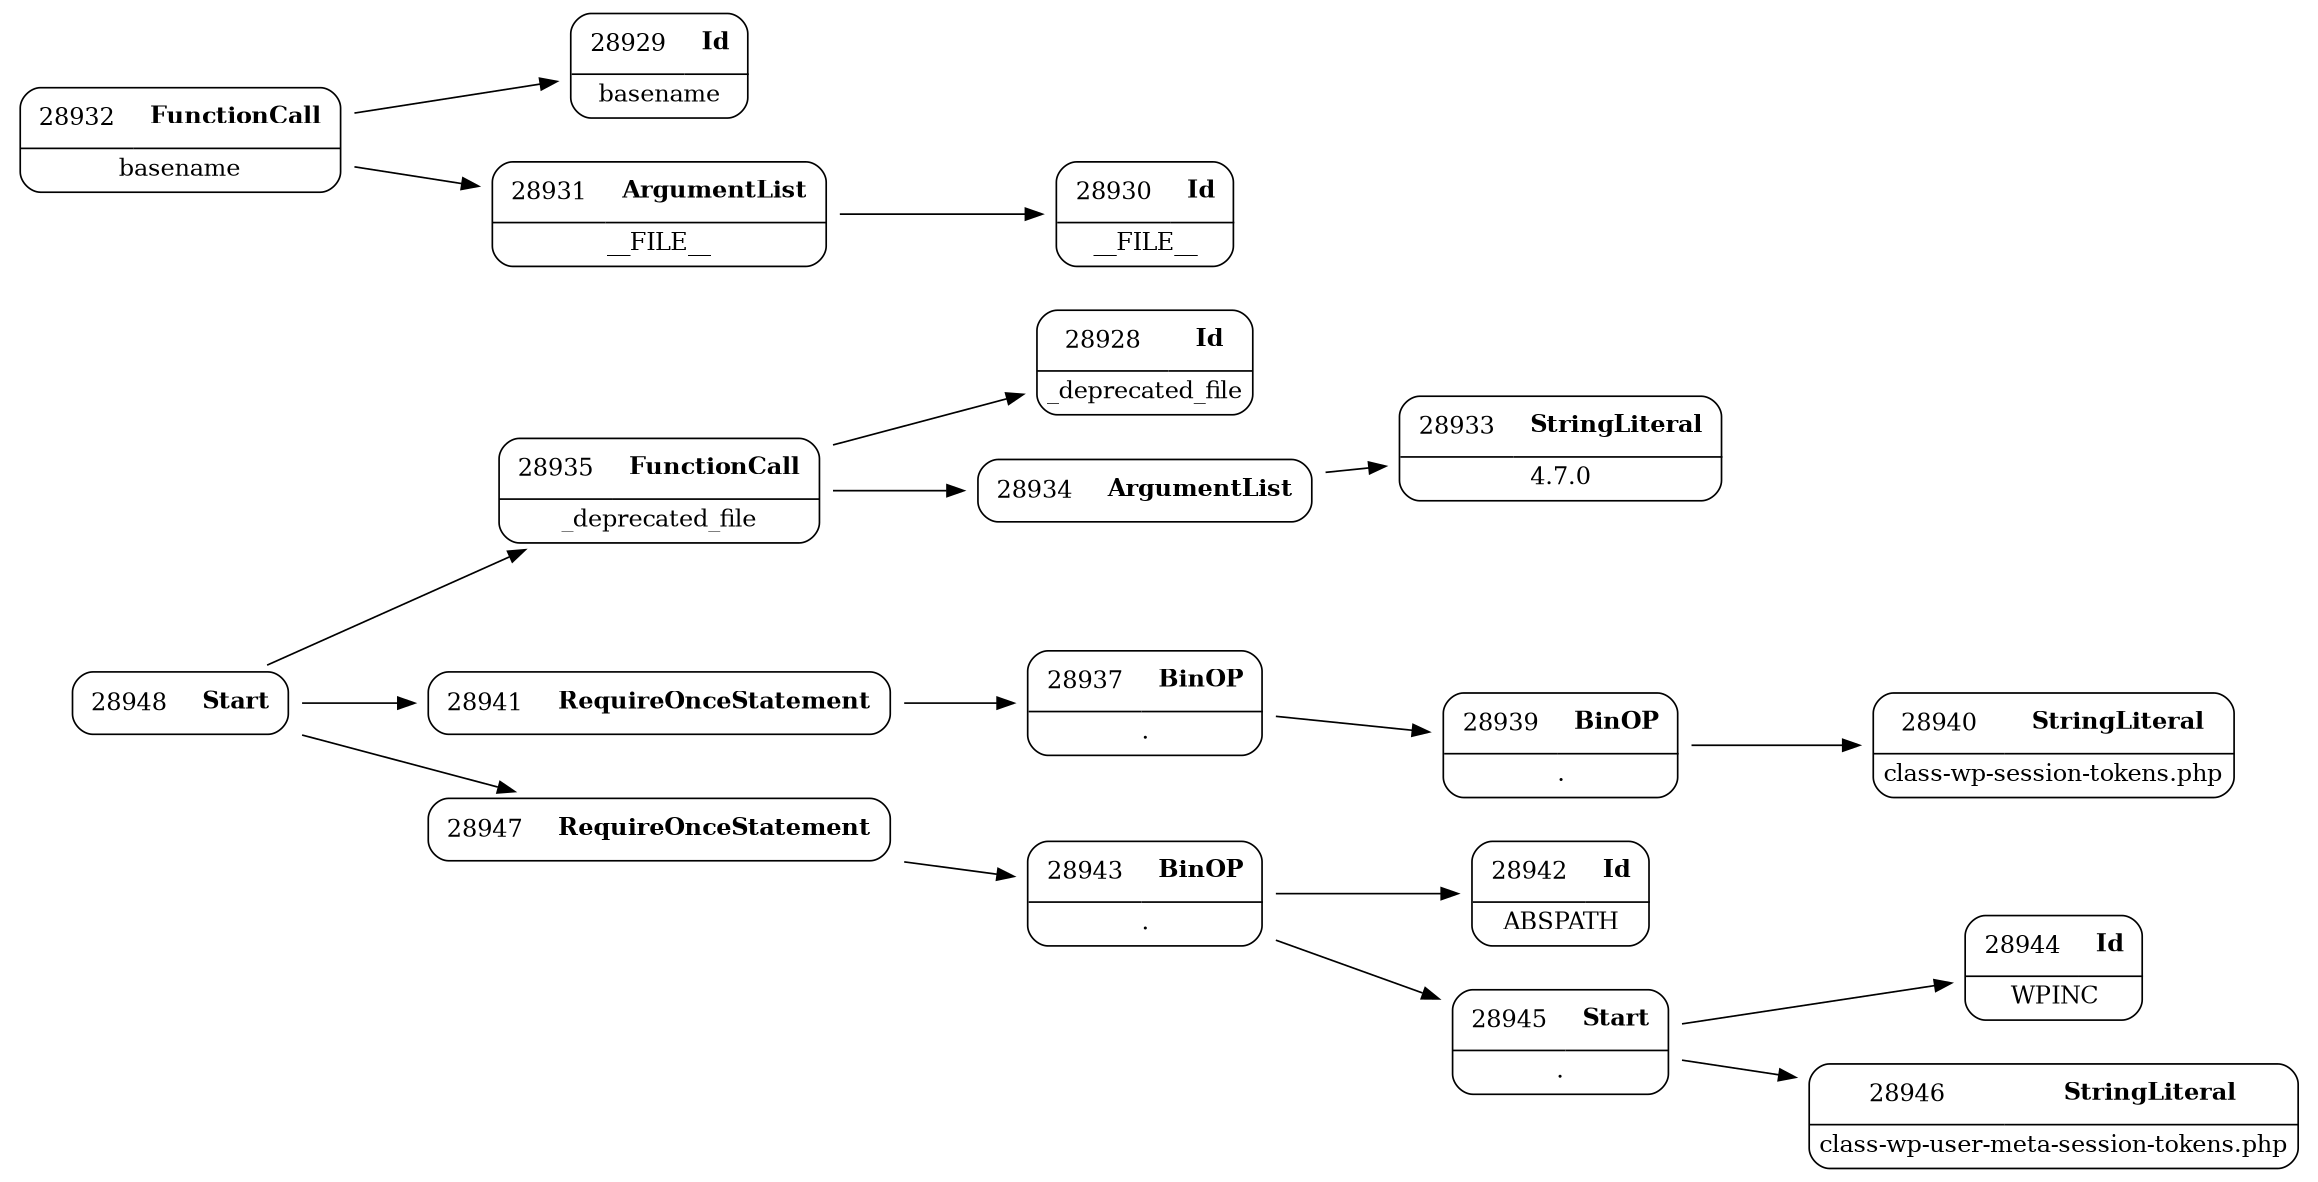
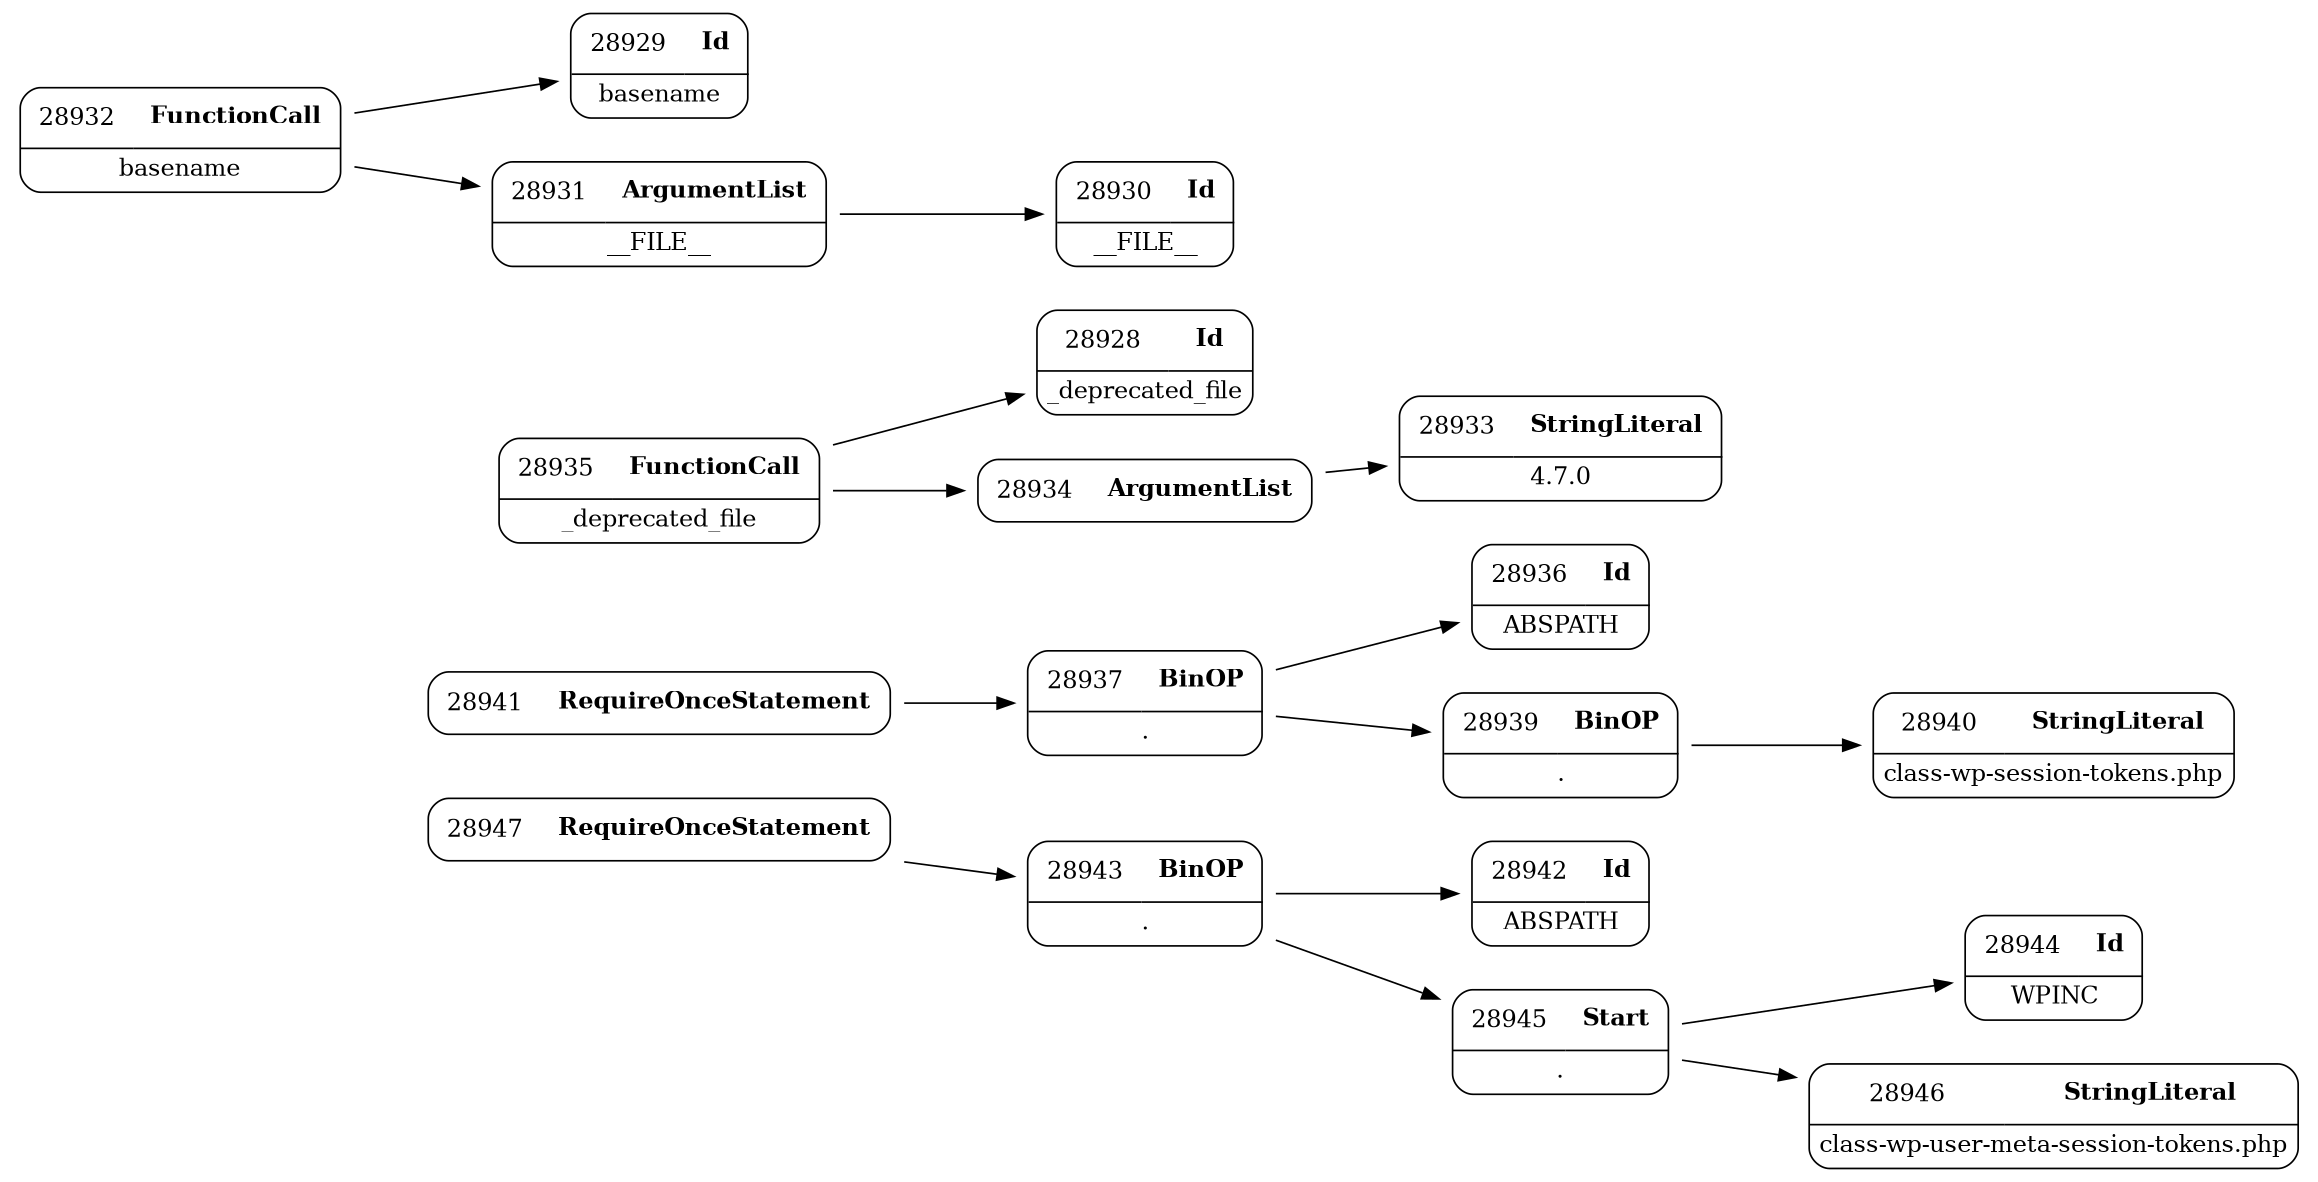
node "28936": added
node "28948": removed
